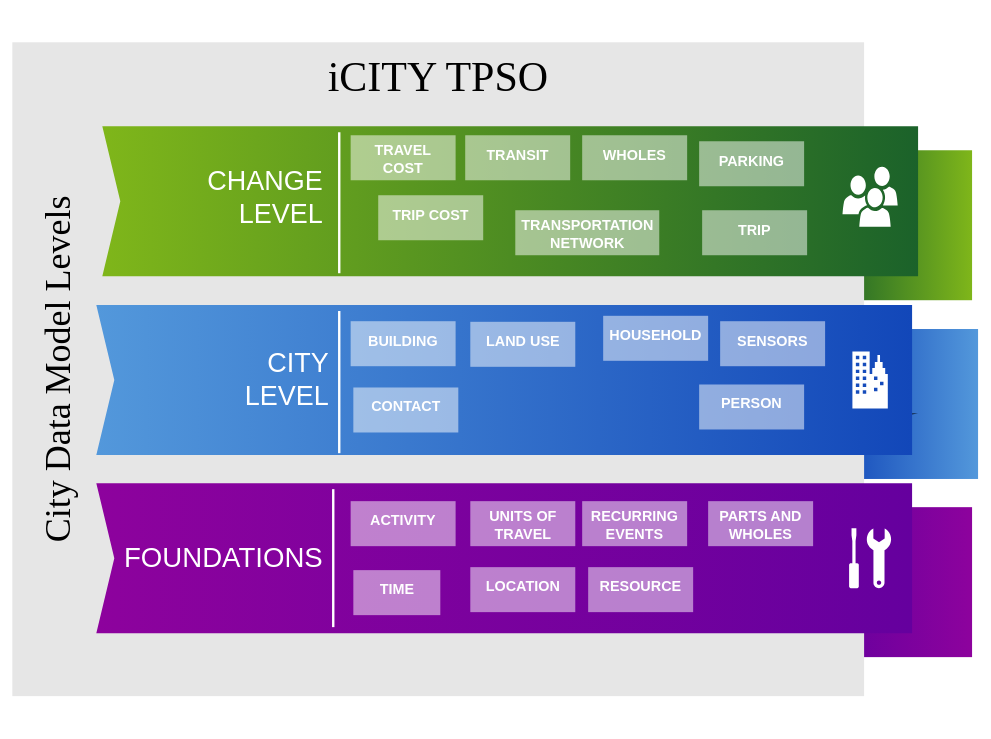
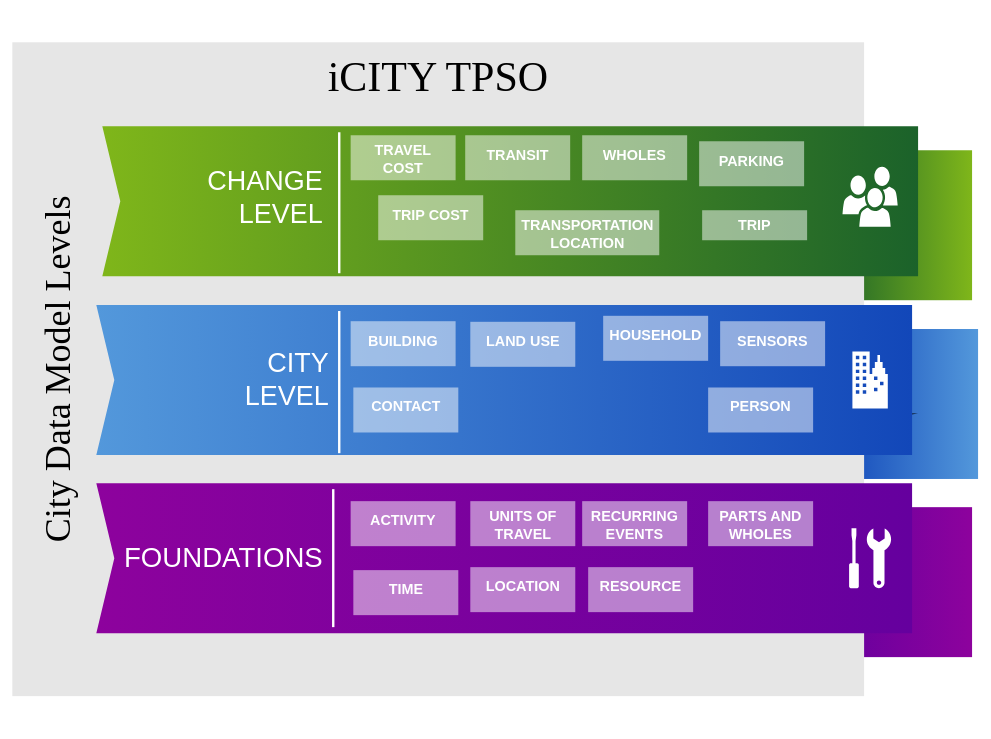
node "TRANSPORTATION NETWORK": label "TRANSPORTATION NETWORK" -> "TRANSPORTATION LOCATION"
node "TRIP": size 105x45 -> 105x30
node "PERSON": moved (752, 407) -> (761, 410)
node "TIME": size 87x45 -> 105x45
